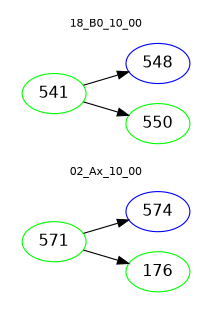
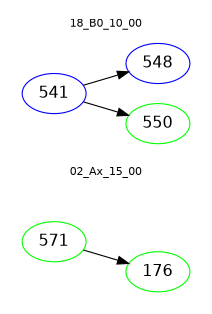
node "541": color green -> blue
cluster "02_Ax_10_00": label "02_Ax_10_00" -> "02_Ax_15_00"
node "574": removed
